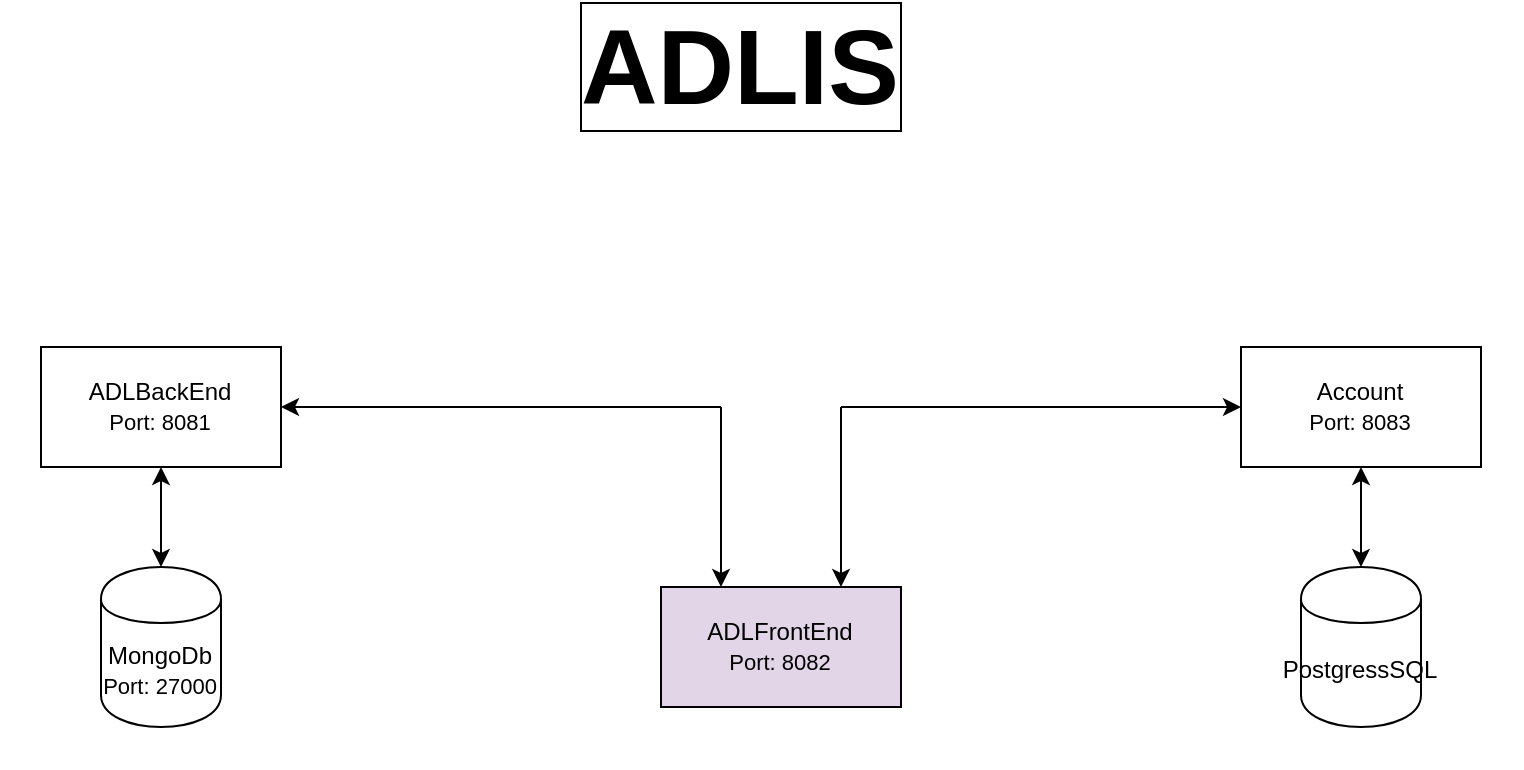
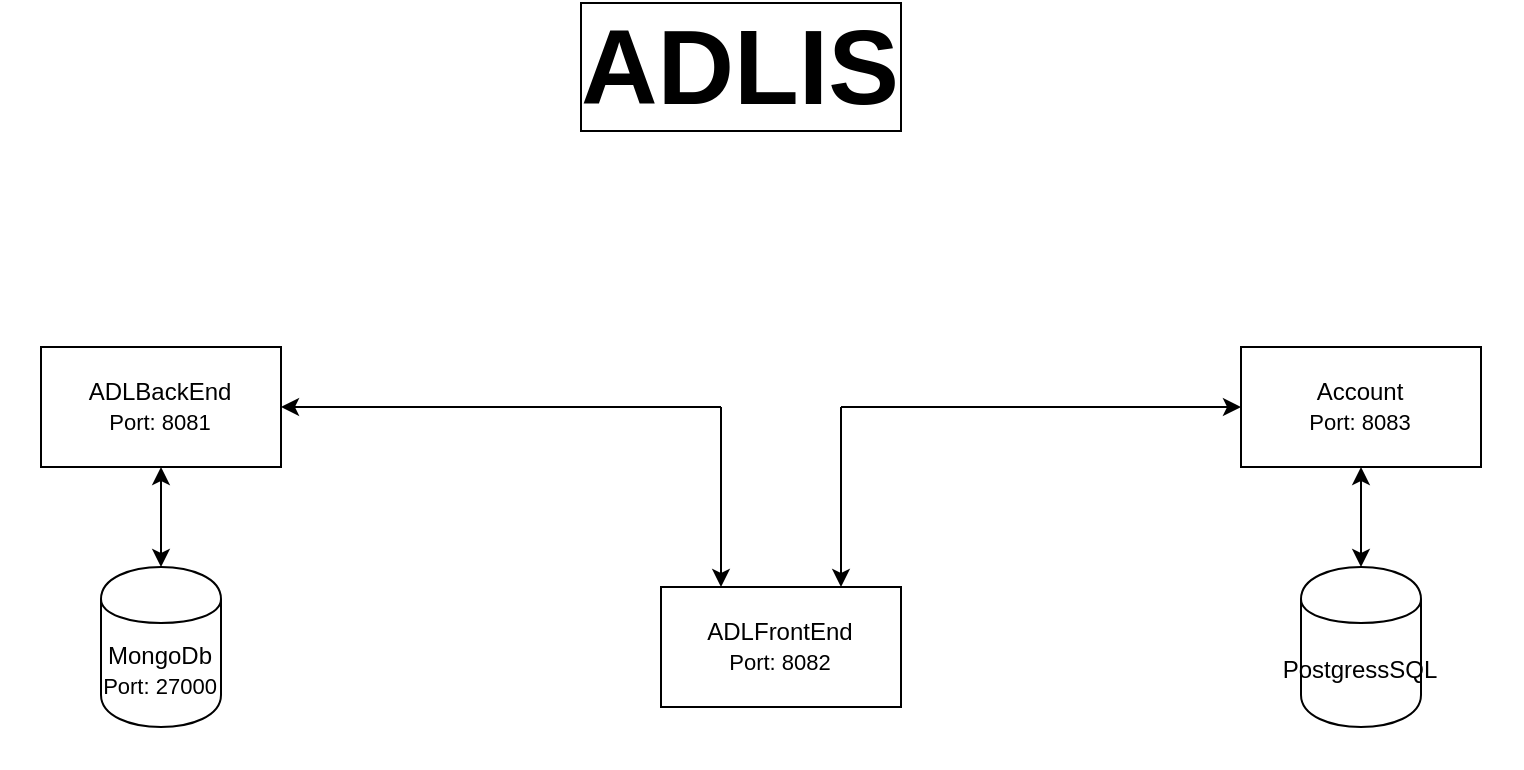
node "ADLFrontEnd Port: 8082": fillcolor #e1d5e7 -> #ffffff
